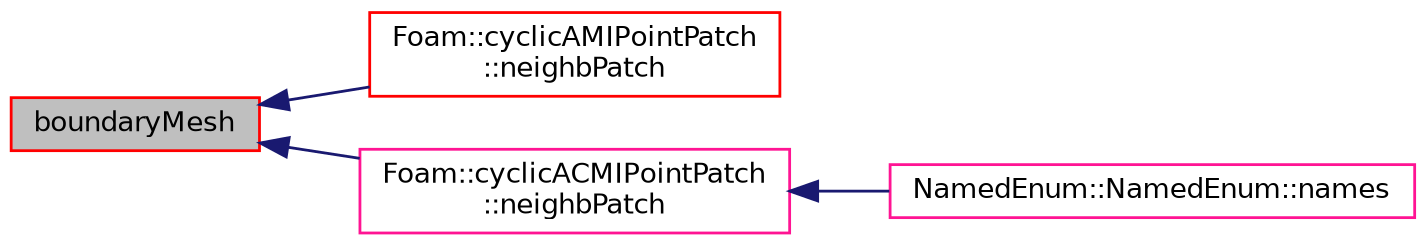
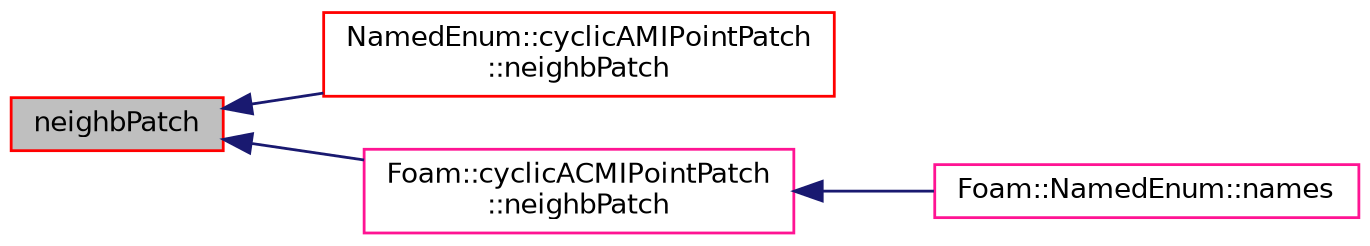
node "Foam::cyclicAMIPointPatch ::neighbPatch": label "Foam::cyclicAMIPointPatch ::neighbPatch" -> "NamedEnum::cyclicAMIPointPatch ::neighbPatch"
node "boundaryMesh": label "boundaryMesh" -> "neighbPatch"
node "NamedEnum::NamedEnum::names": label "NamedEnum::NamedEnum::names" -> "Foam::NamedEnum::names"
